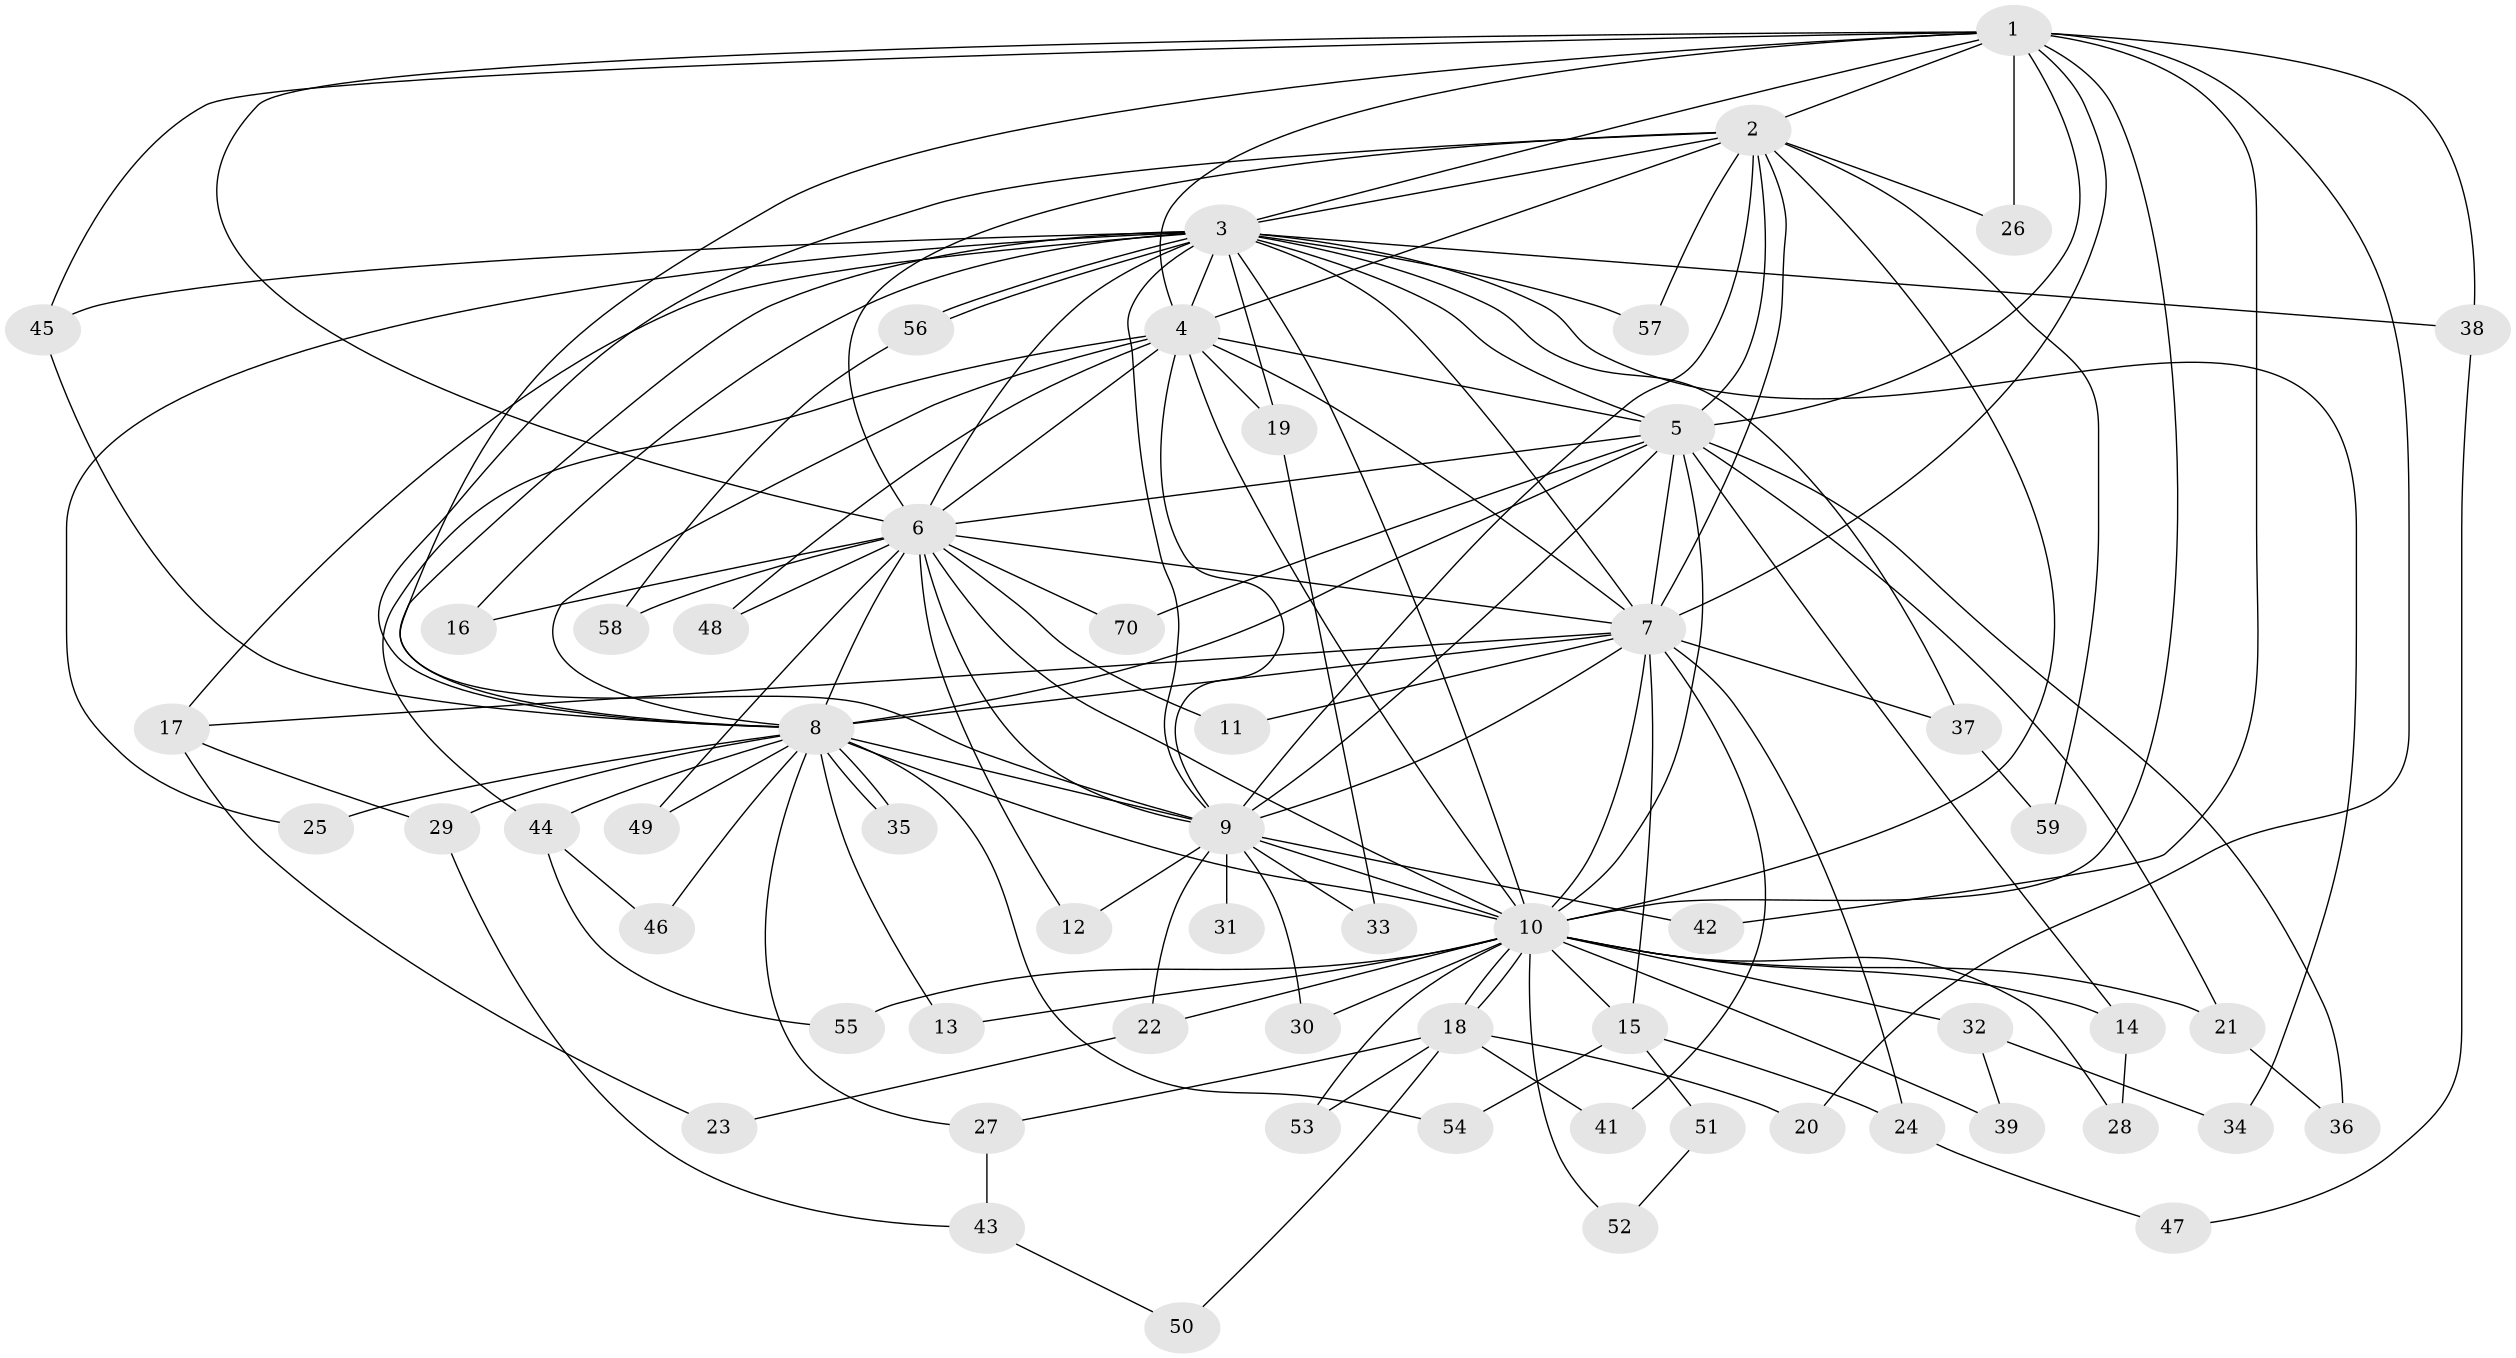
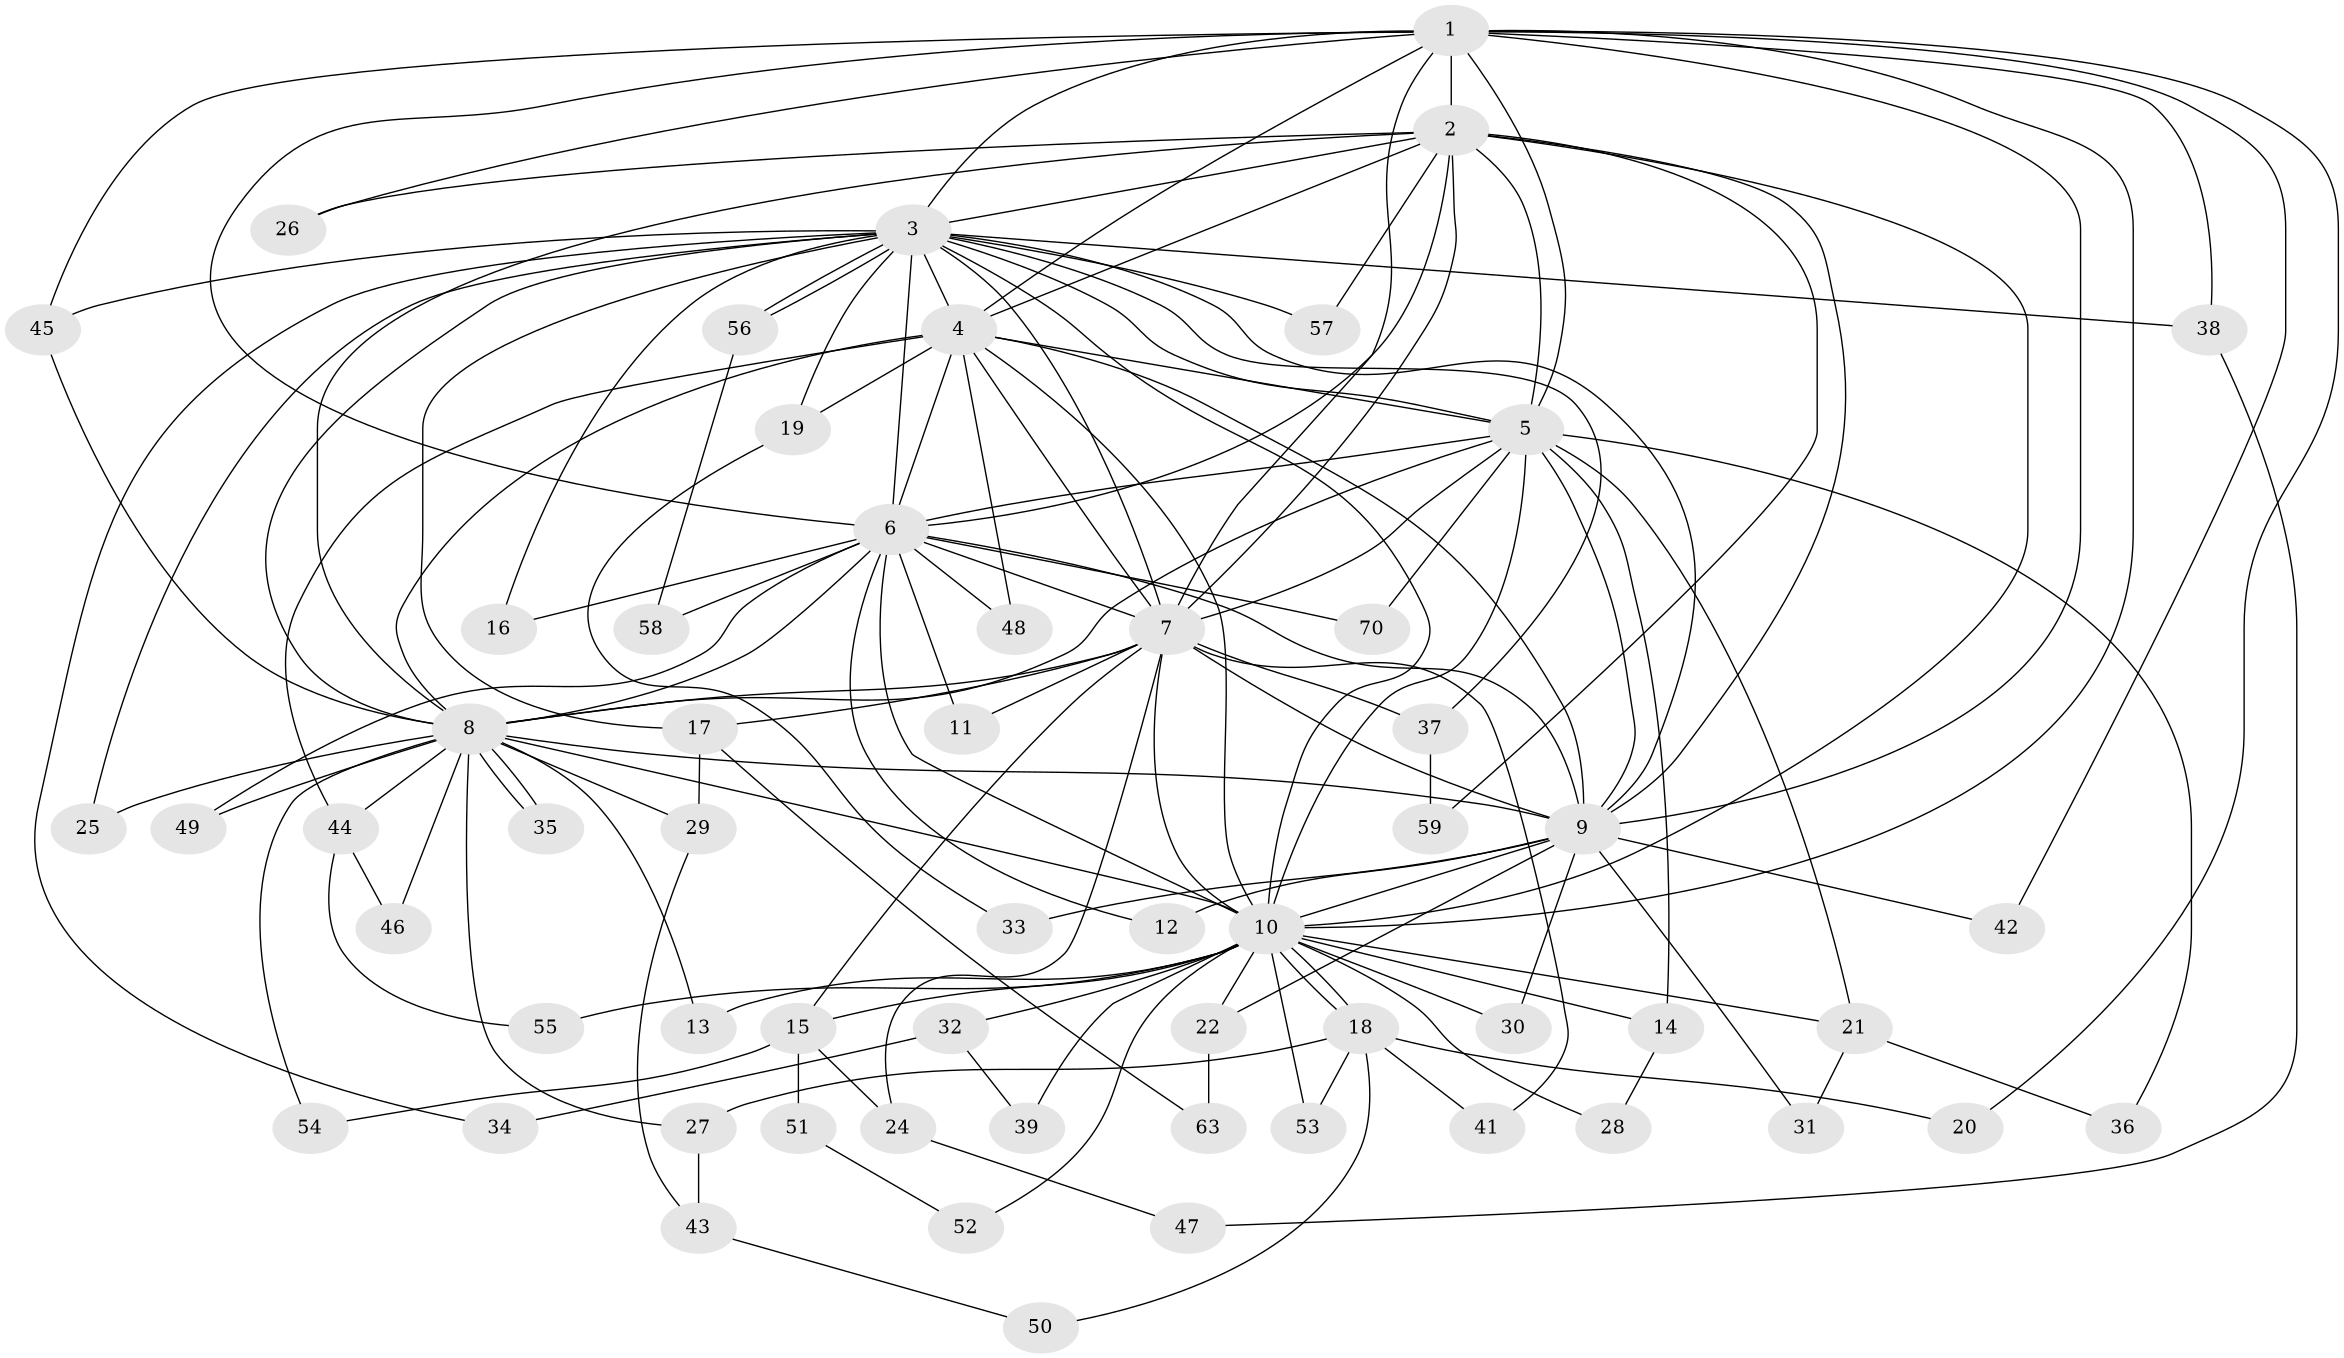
edge "21" -- "31": added
node "23": label "23" -> "63"
